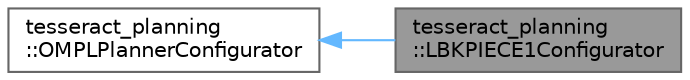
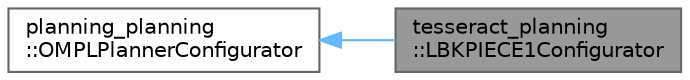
node "tesseract_planning ::OMPLPlannerConfigurator": label "tesseract_planning ::OMPLPlannerConfigurator" -> "planning_planning ::OMPLPlannerConfigurator"
